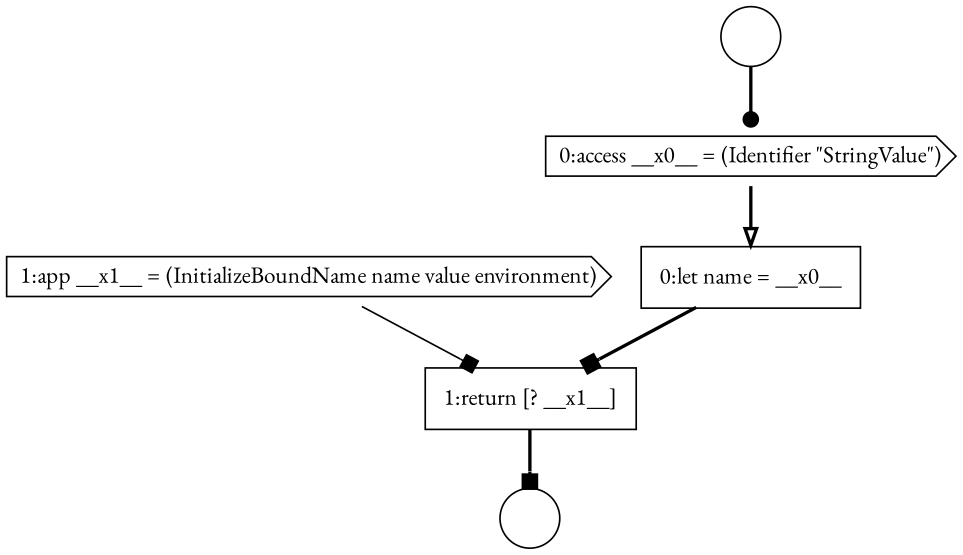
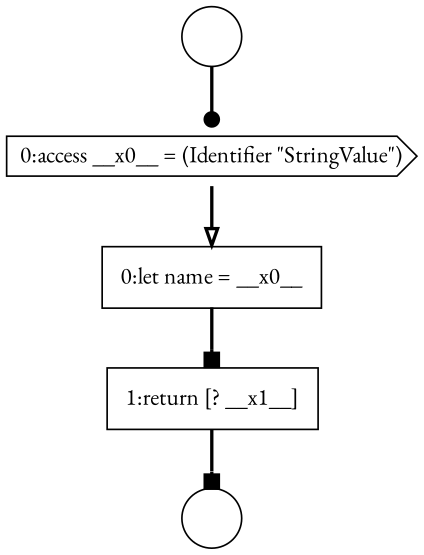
node "1:app __x1__ = (InitializeBoundName name value environment)": removed
